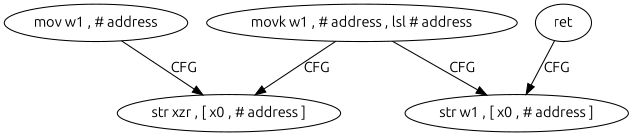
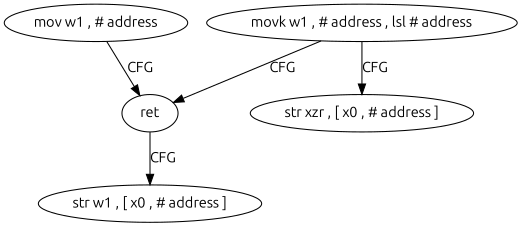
edge "mov w1 , # address" -> "str xzr , [ x0 , # address ]": now "mov w1 , # address" -> "ret"
edge "movk w1 , # address , lsl # address" -> "str w1 , [ x0 , # address ]": now "movk w1 , # address , lsl # address" -> "ret"
